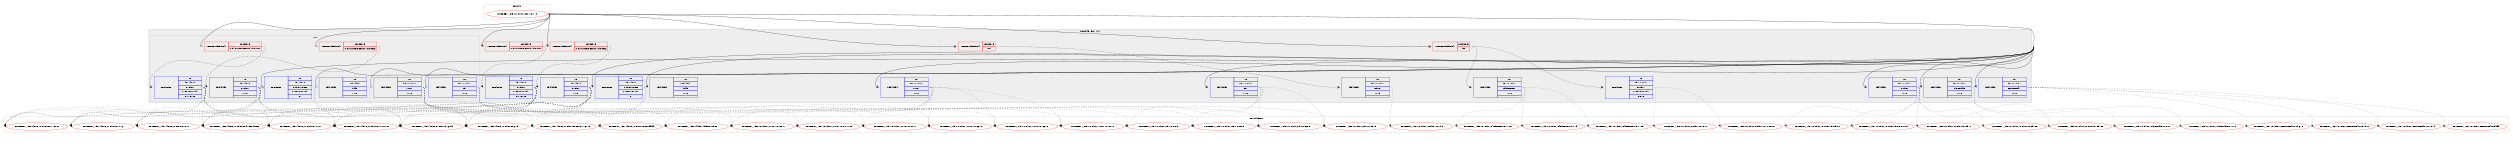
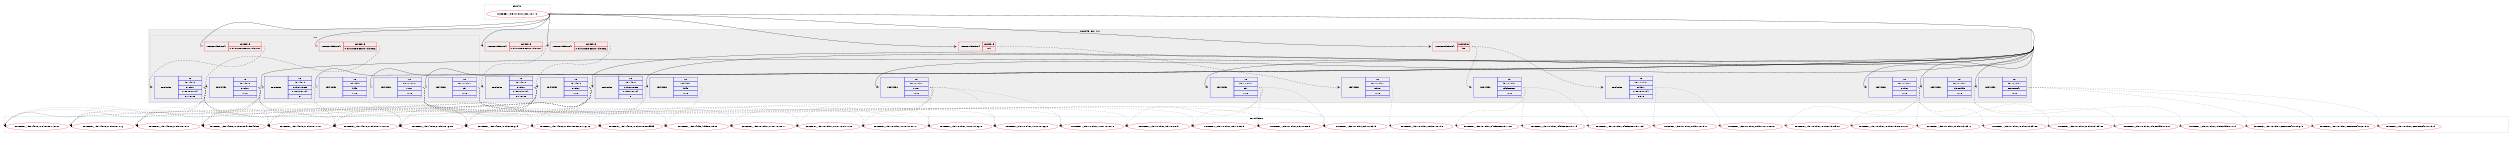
node "portage://dev-python/setuptools-9999": removed
